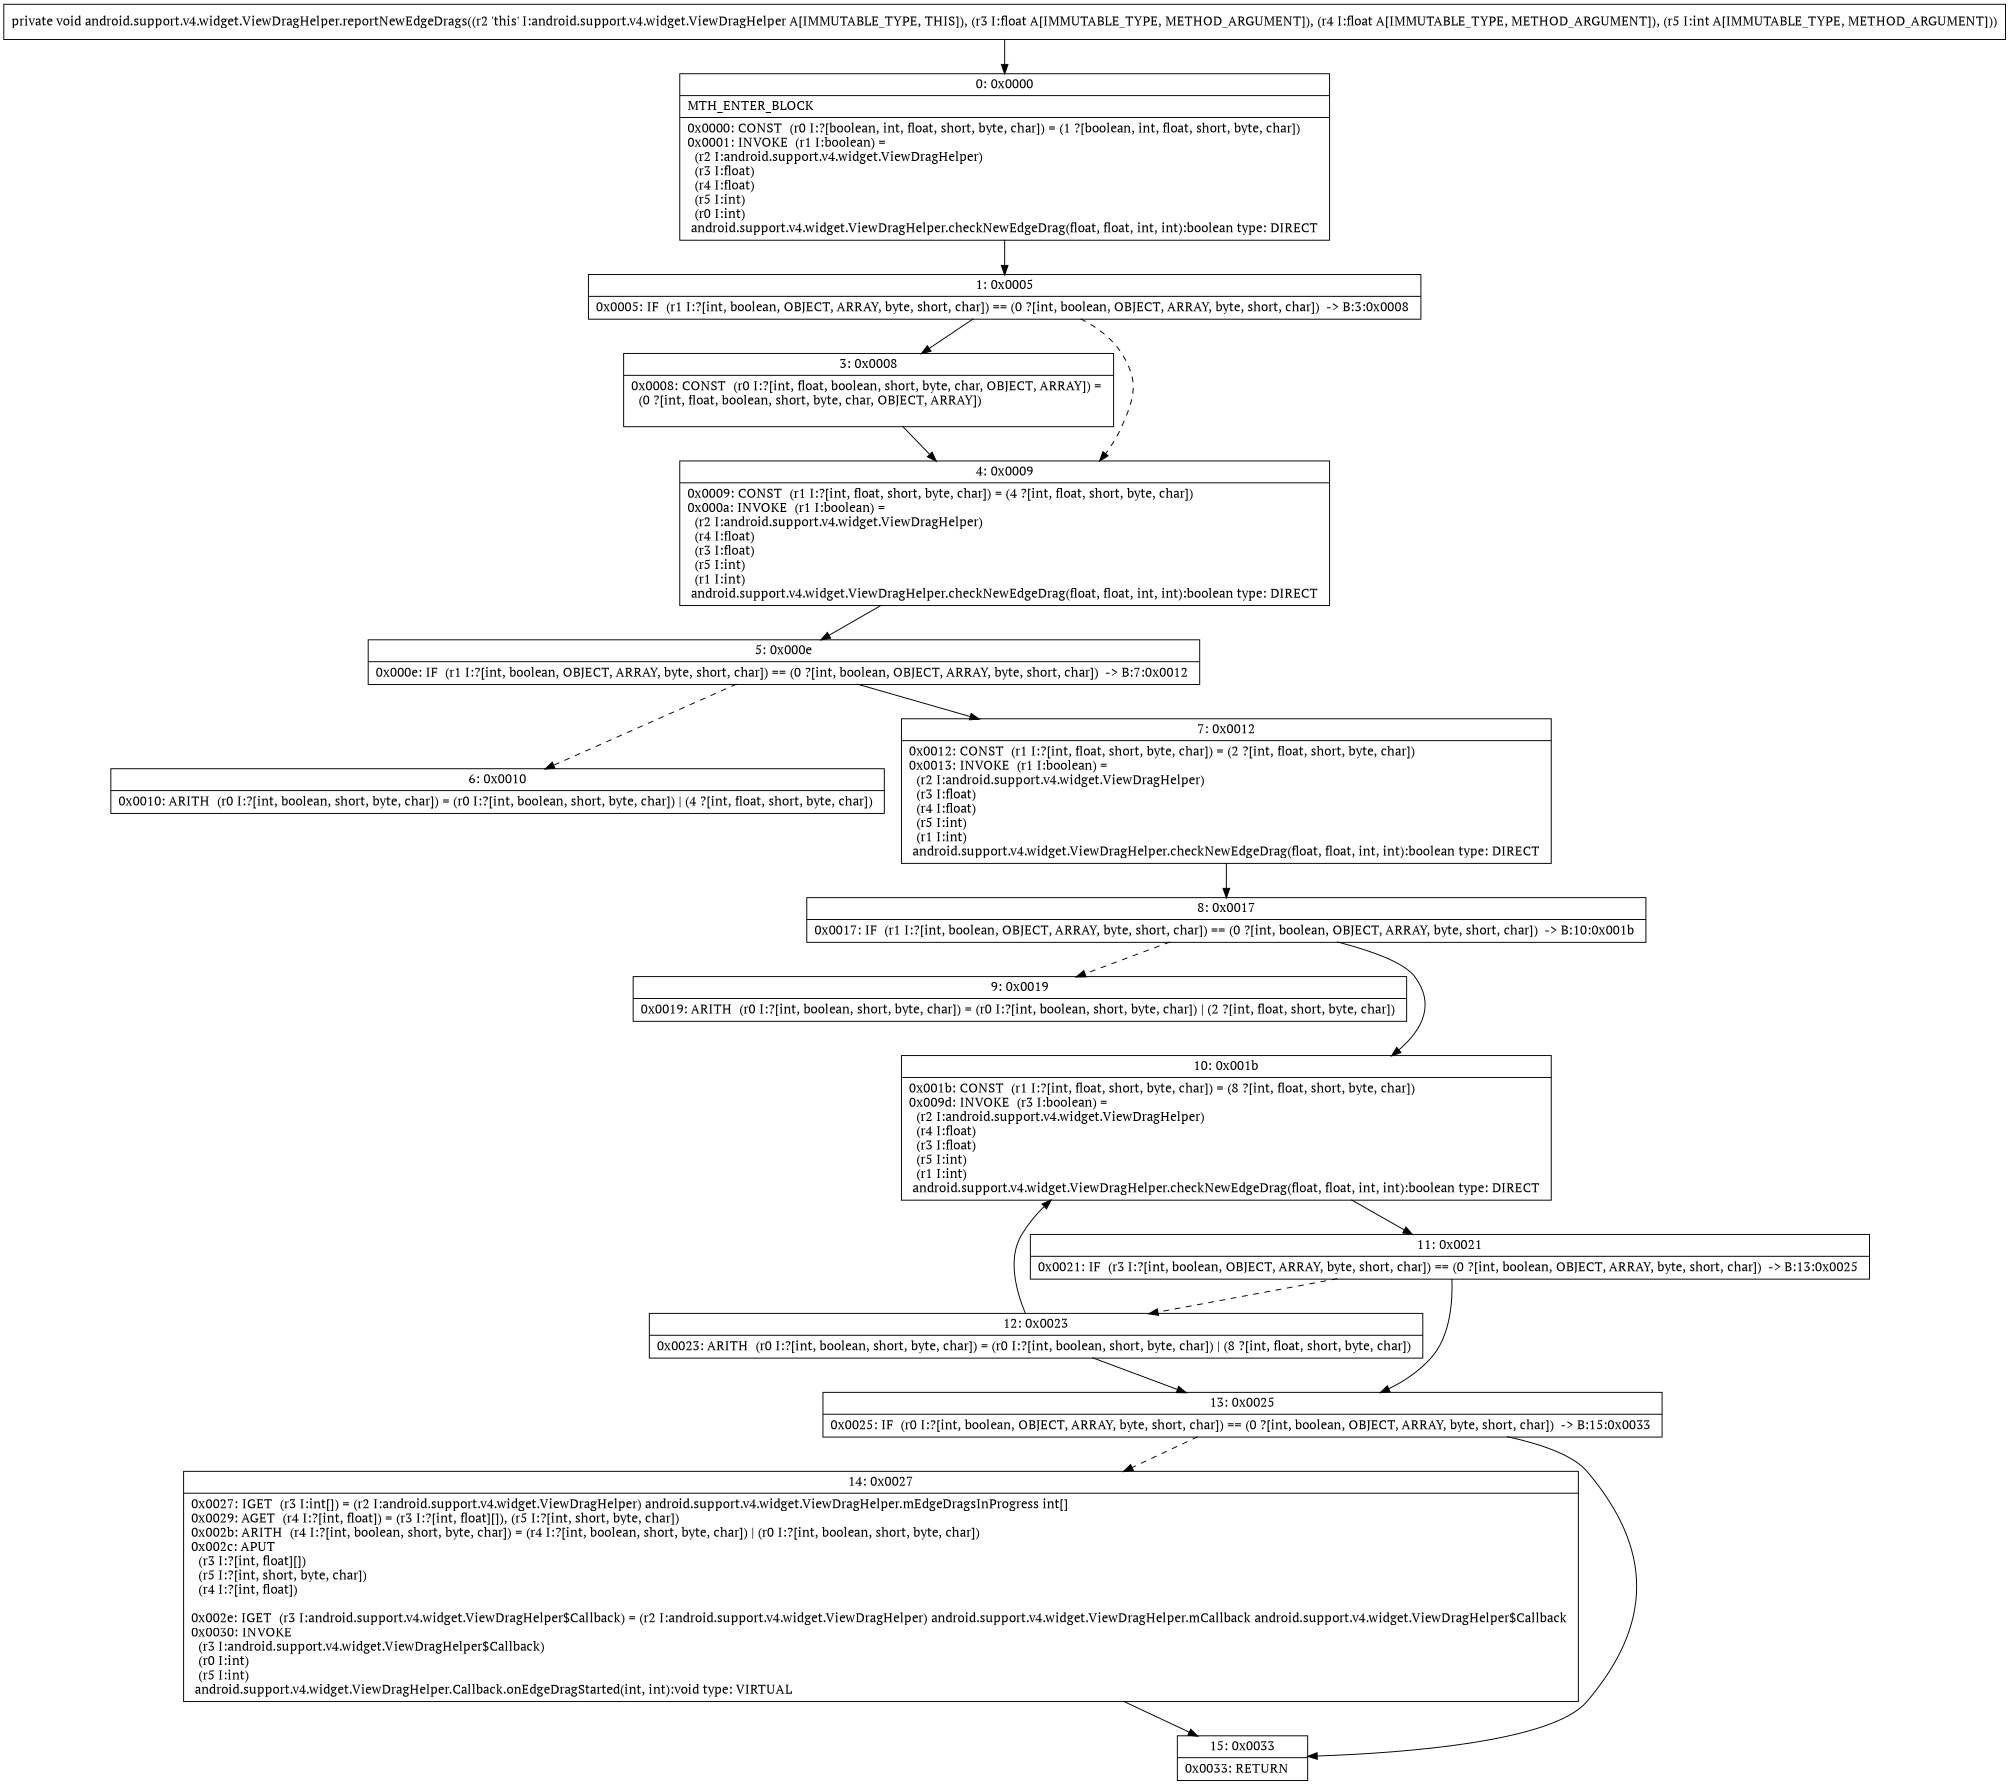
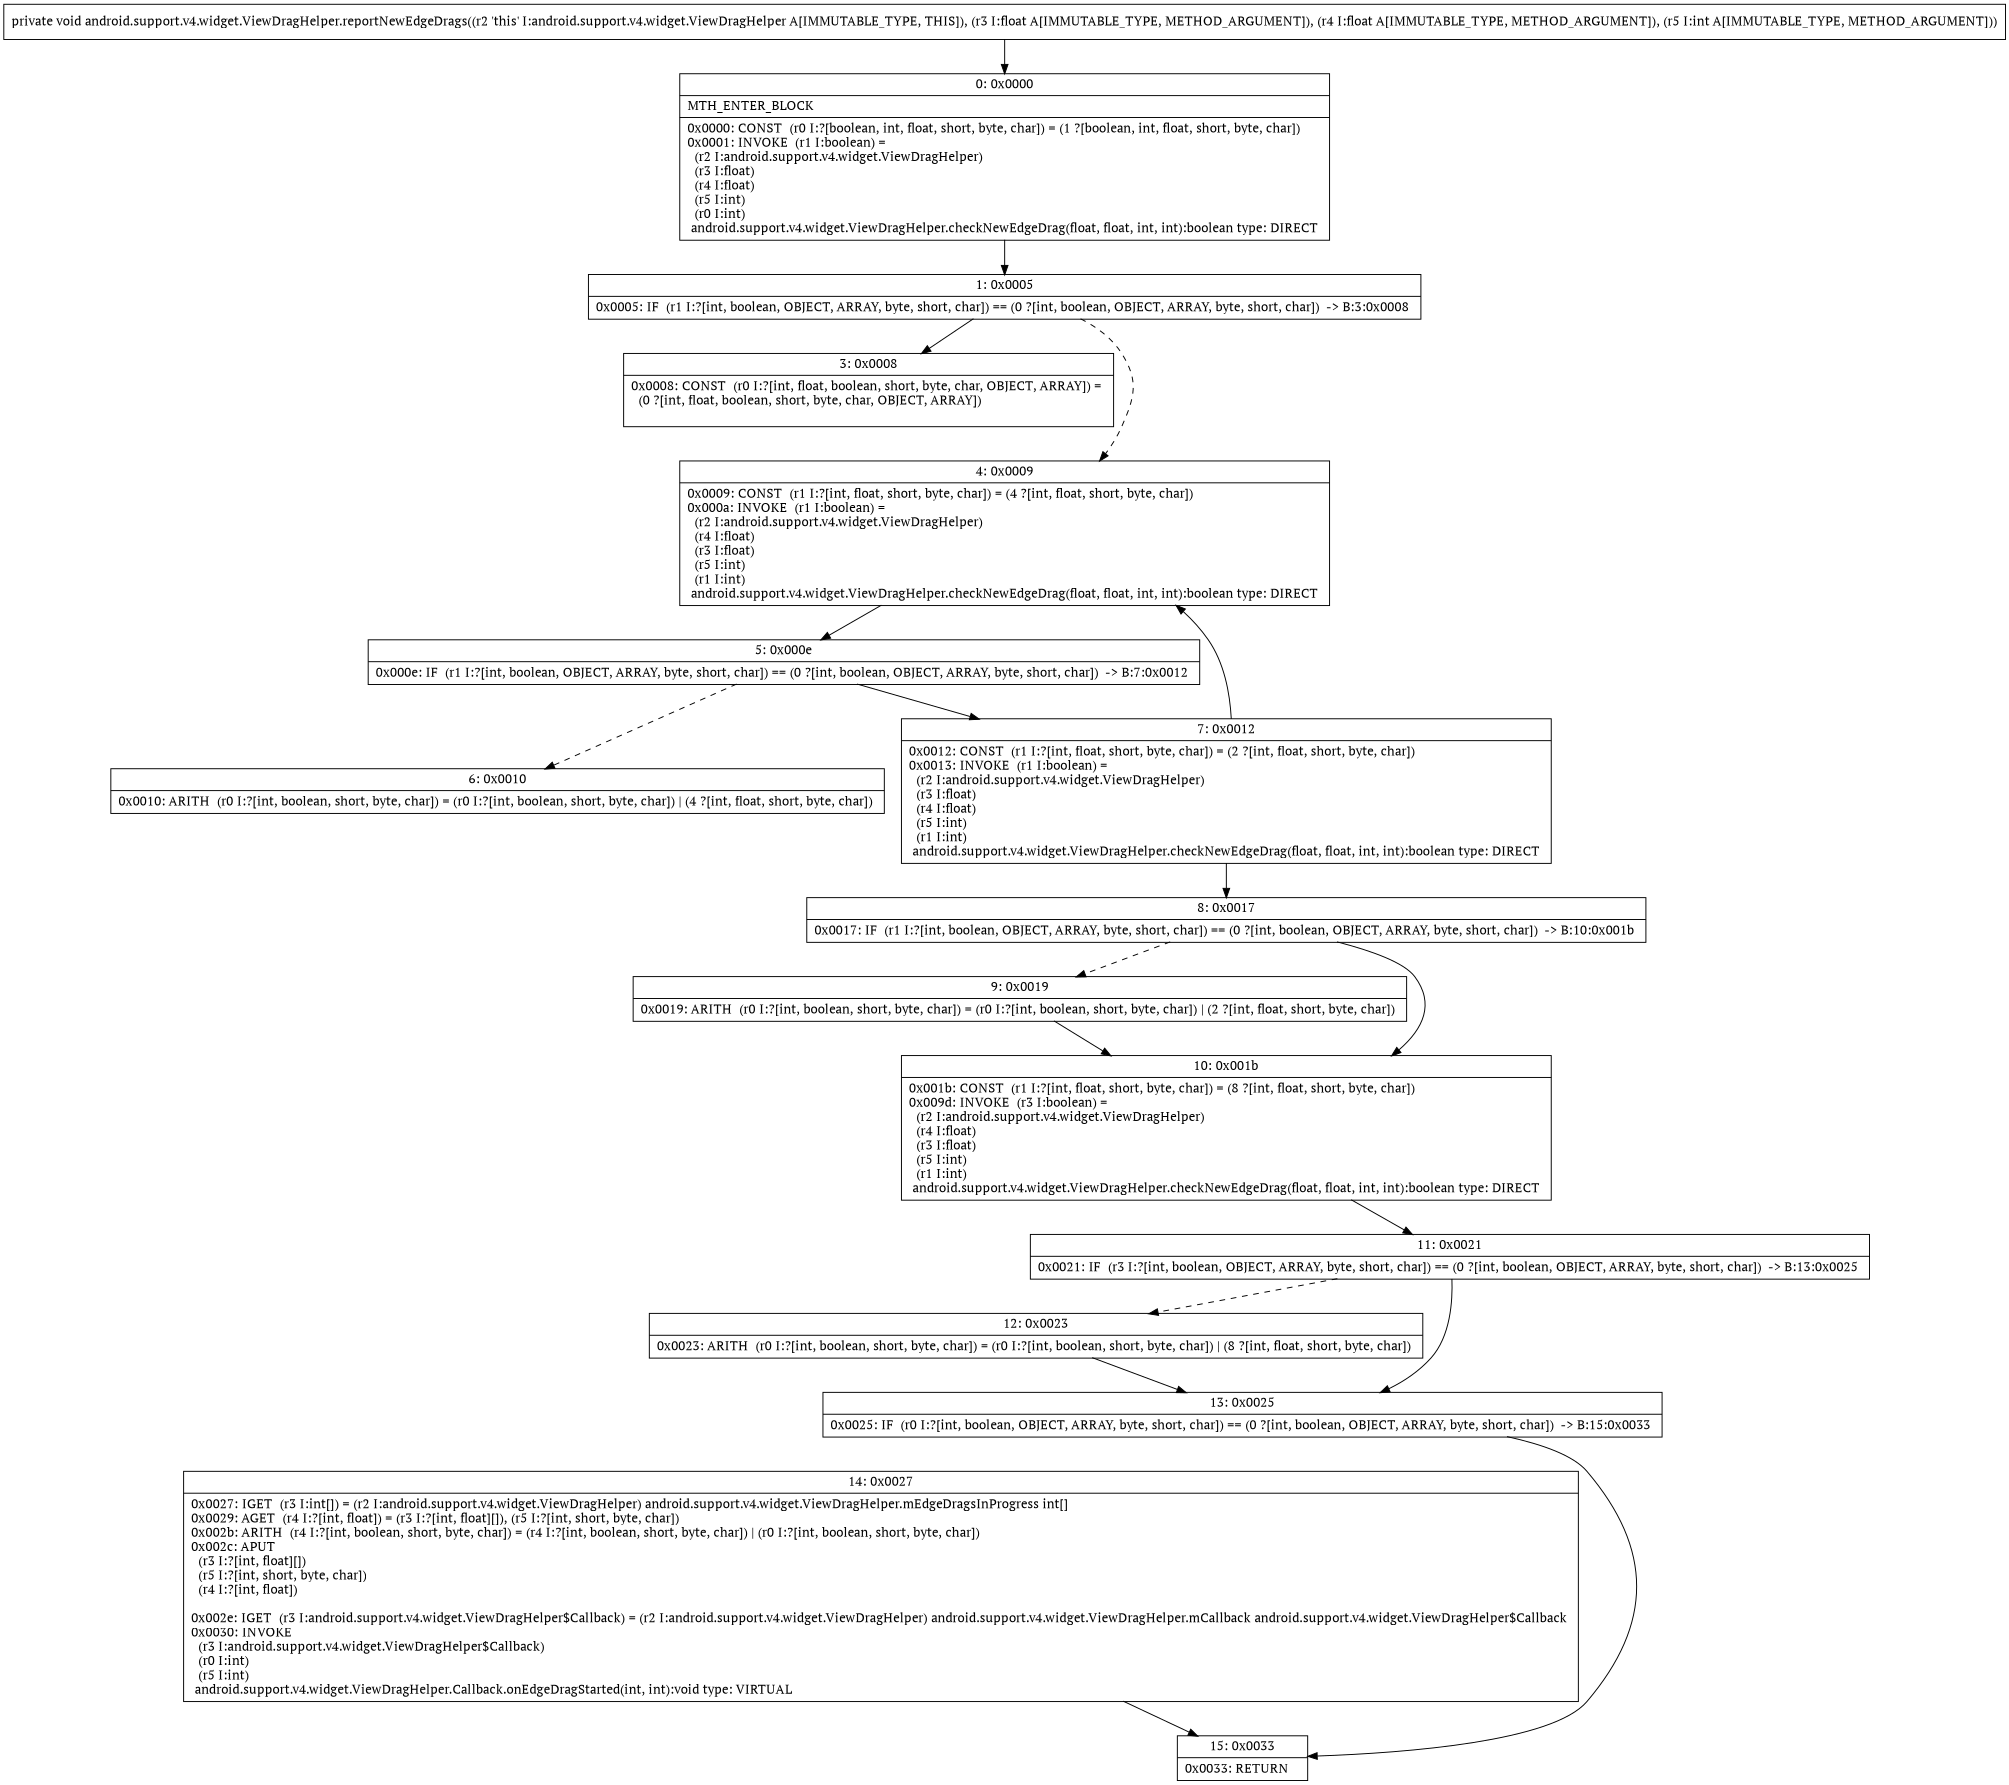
edge "3: 0x0008" -> "4: 0x0009": now "7: 0x0012" -> "4: 0x0009"
edge "12: 0x0023" -> "10: 0x001b": now "9: 0x0019" -> "10: 0x001b"
edge "13: 0x0025" -> "14: 0x0027": removed
